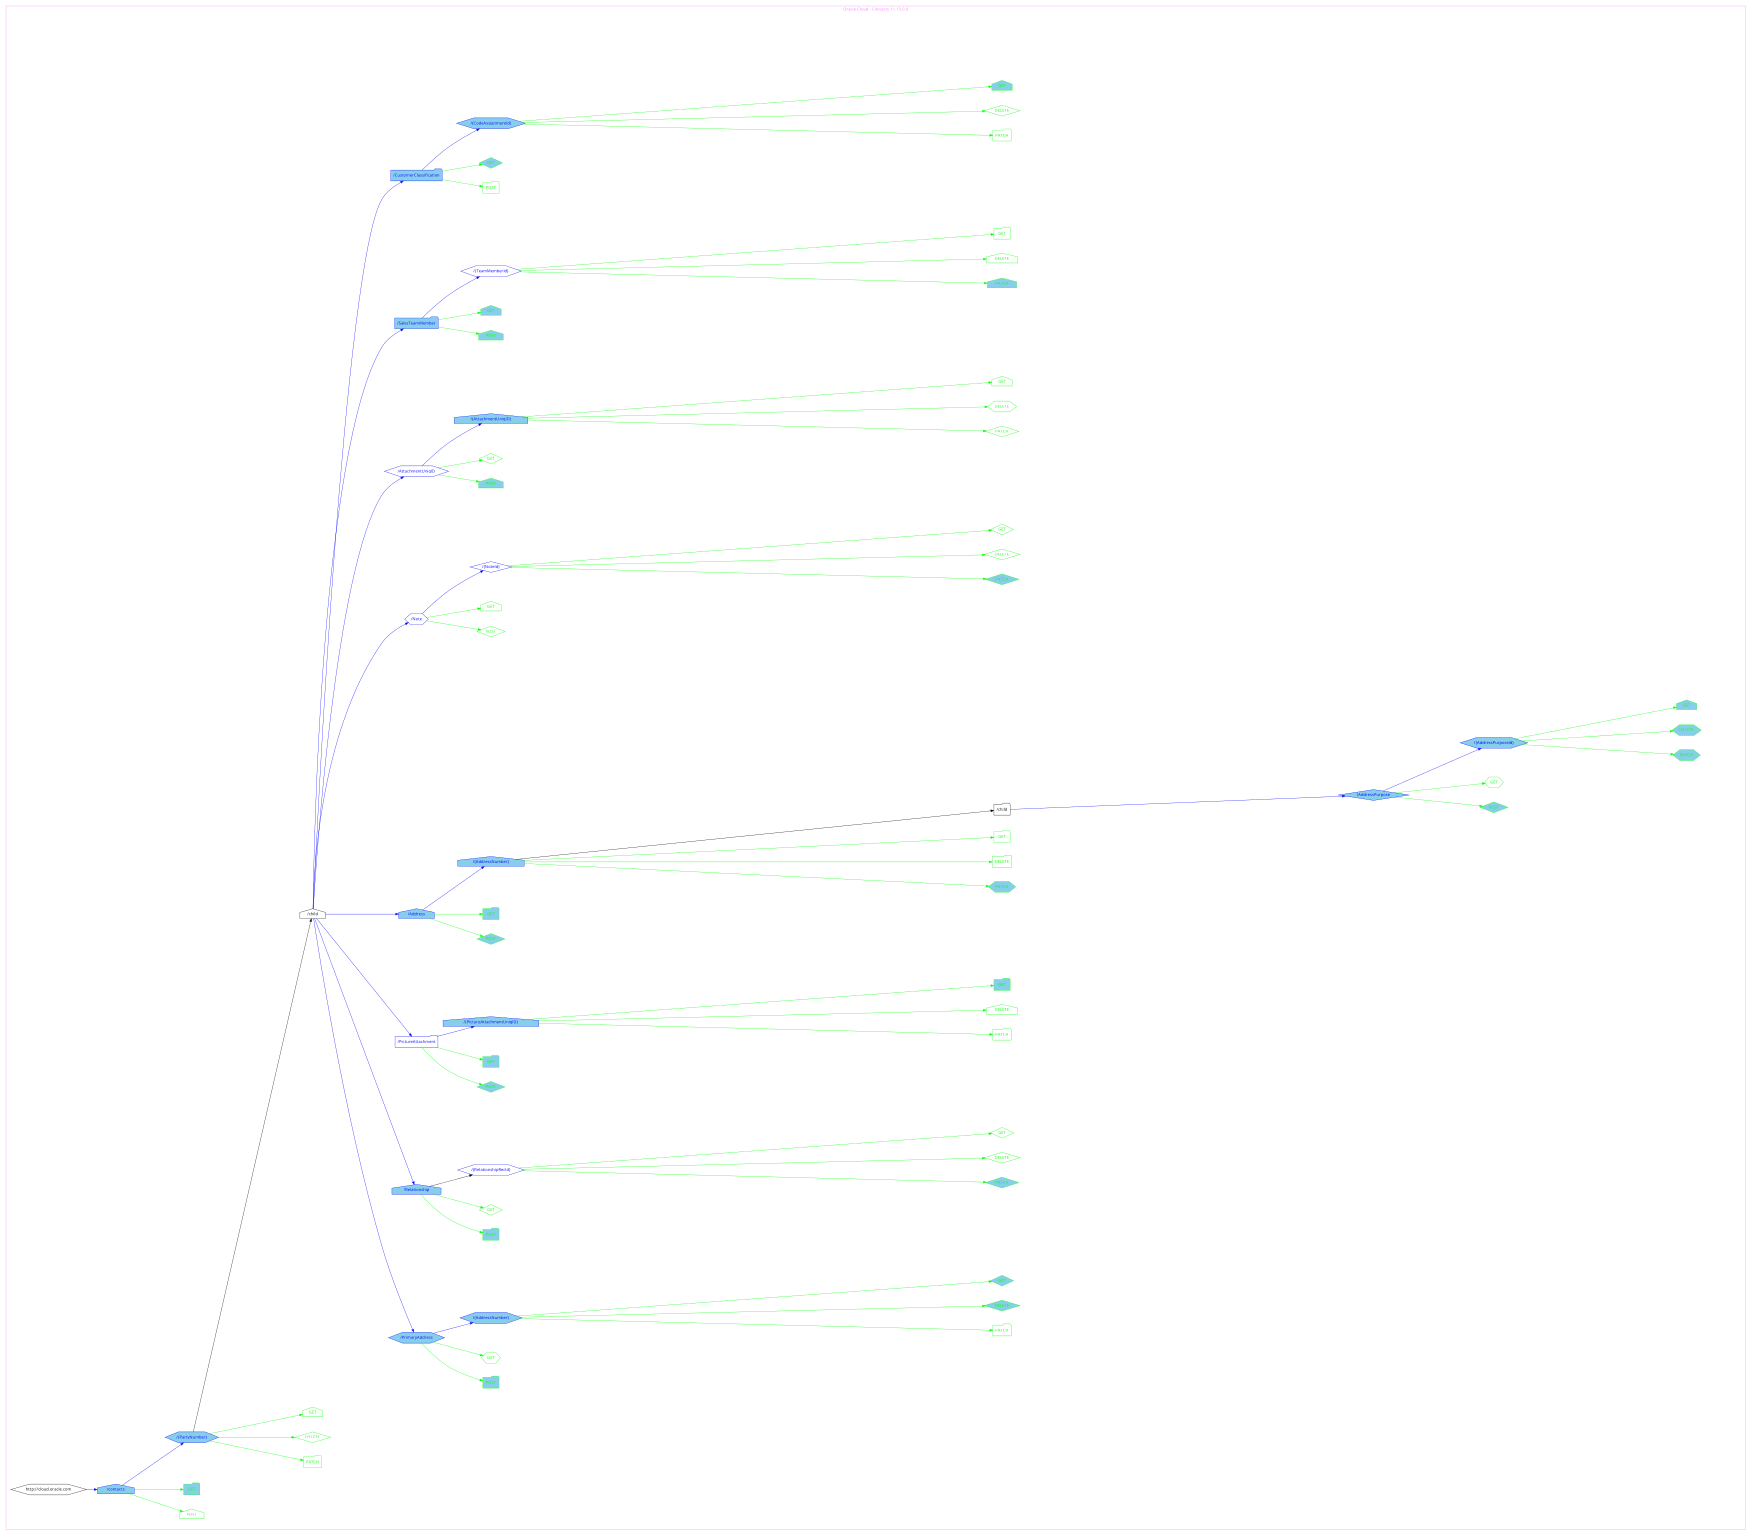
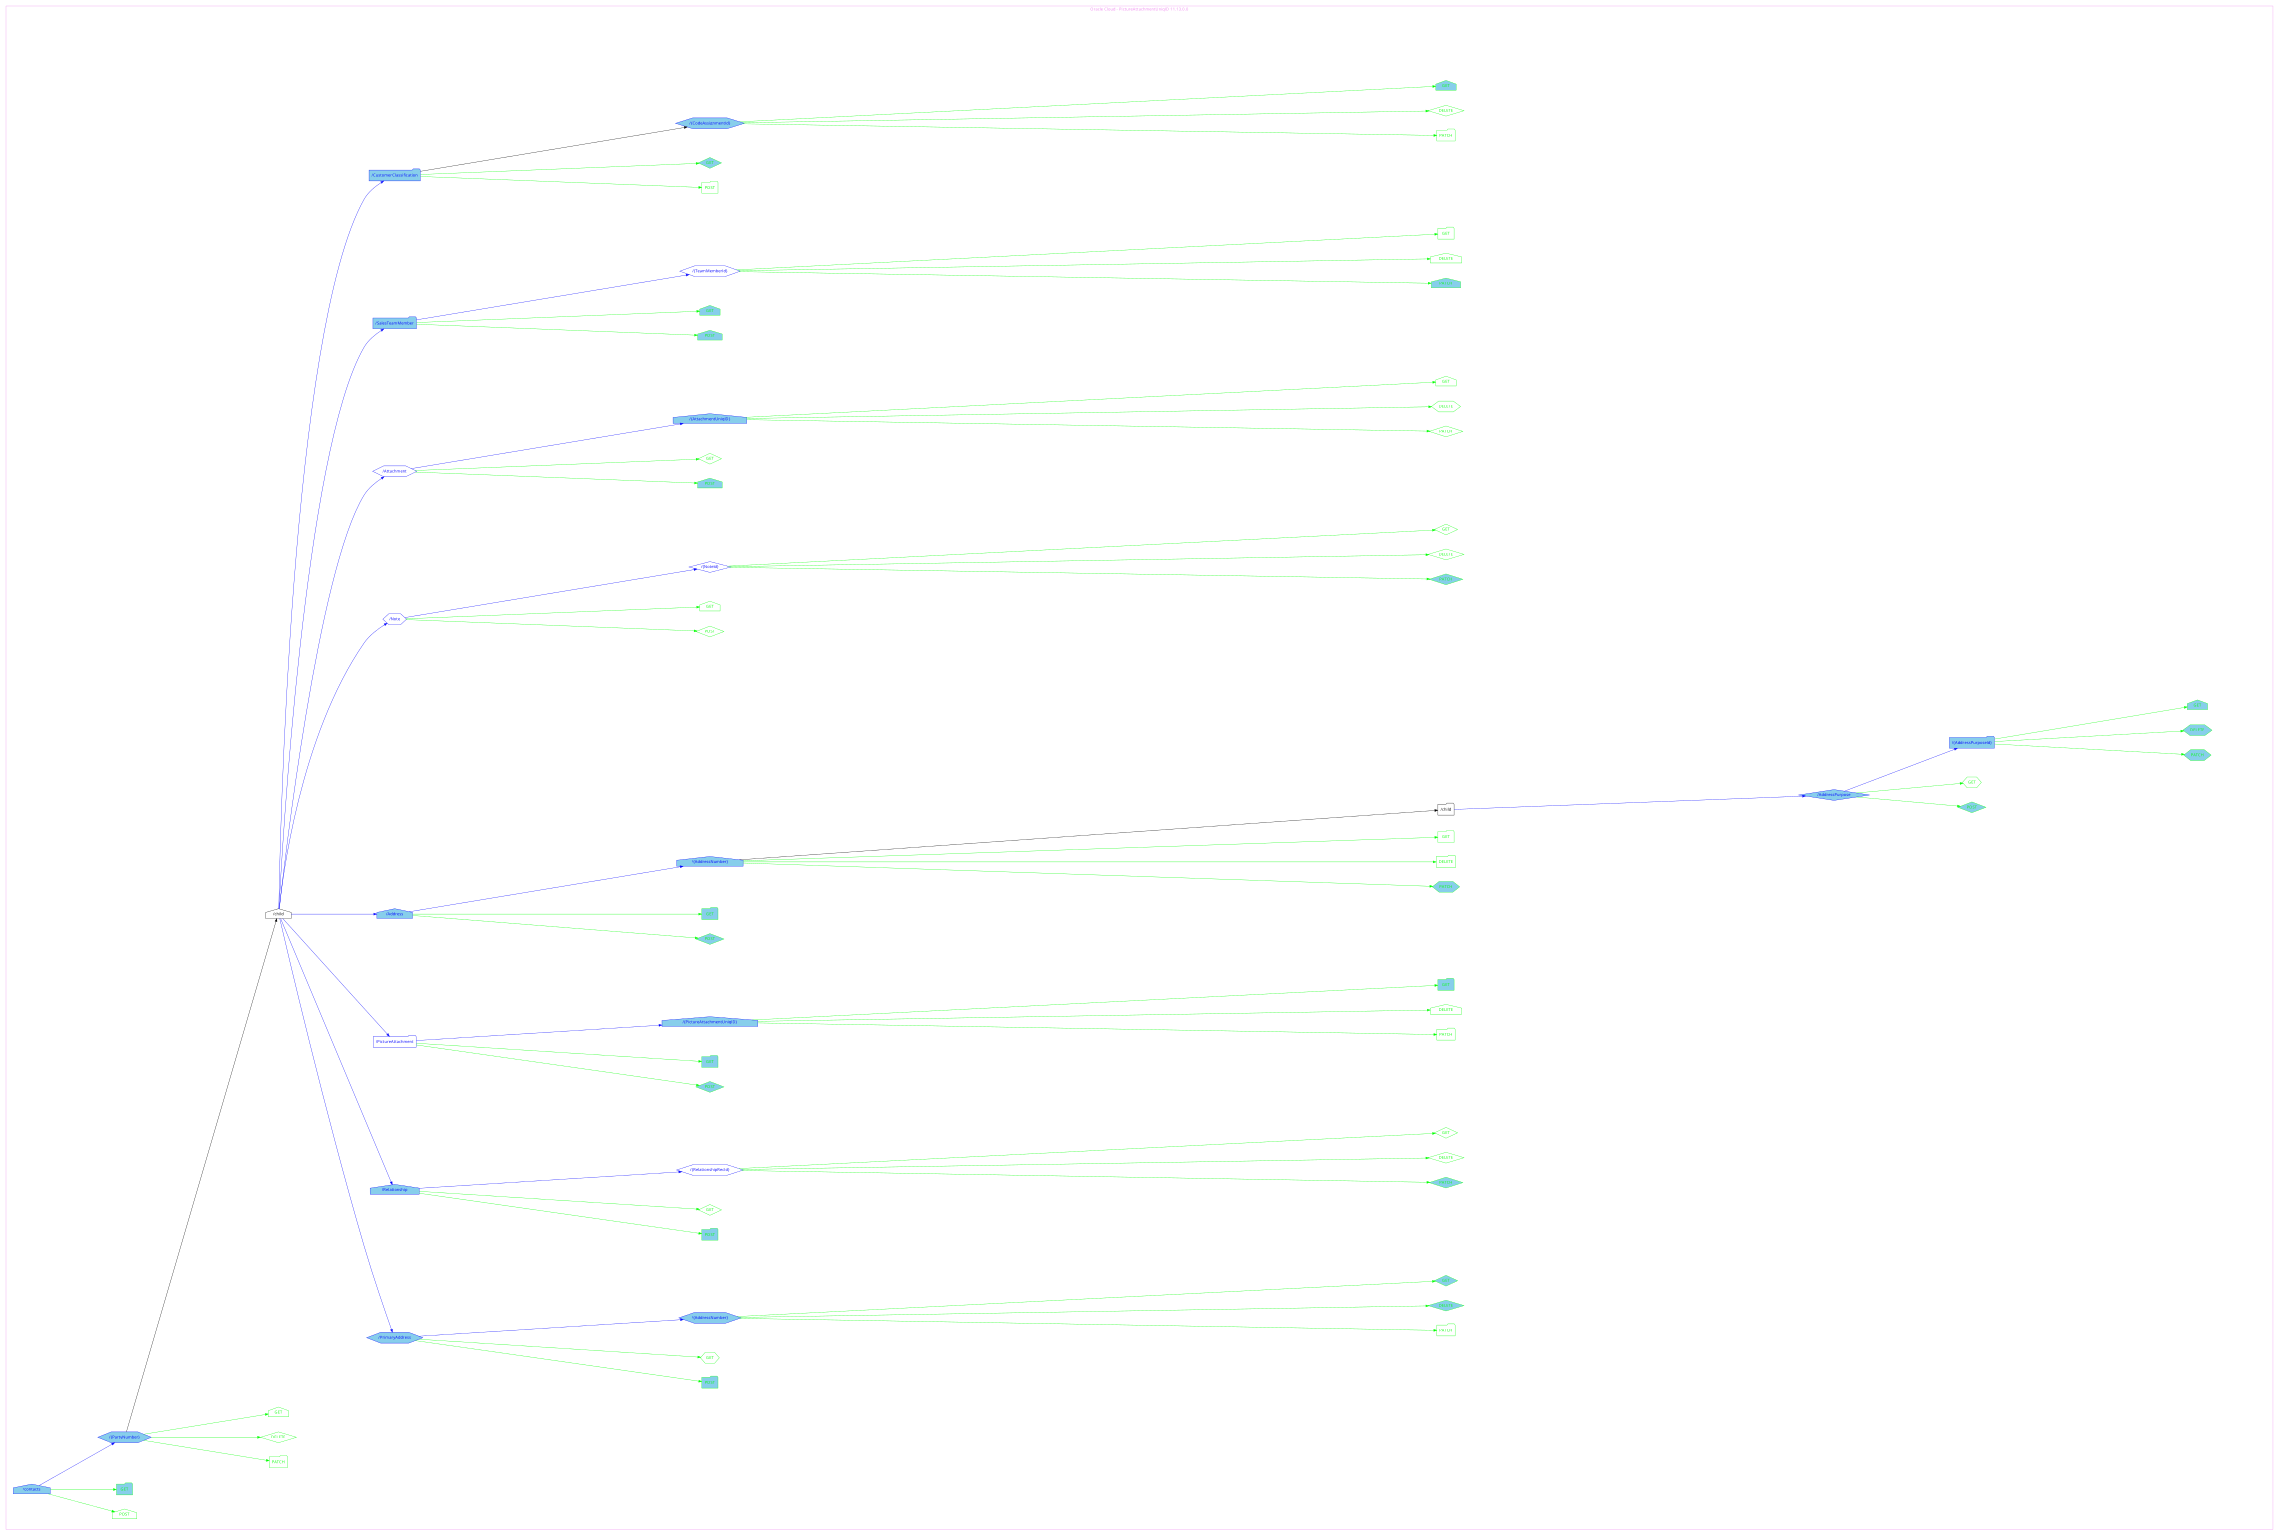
cluster "Oracle Cloud - Contacts 11.13.0.0": label "Oracle Cloud - Contacts 11.13.0.0" -> "Oracle Cloud - PictureAttachmentUniqID 11.13.0.0"
edge "/CustomerClassification" -> "/{CodeAssignmentId}": color blue -> black
node "/AttachmentUniqID": label "/AttachmentUniqID" -> "/Attachment"
node "/{AddressPurposeId}": shape hexagon -> folder
edge "/Relationship" -> "/{RelationshipRecId}": color black -> blue
node "http://cloud.oracle.com": removed
